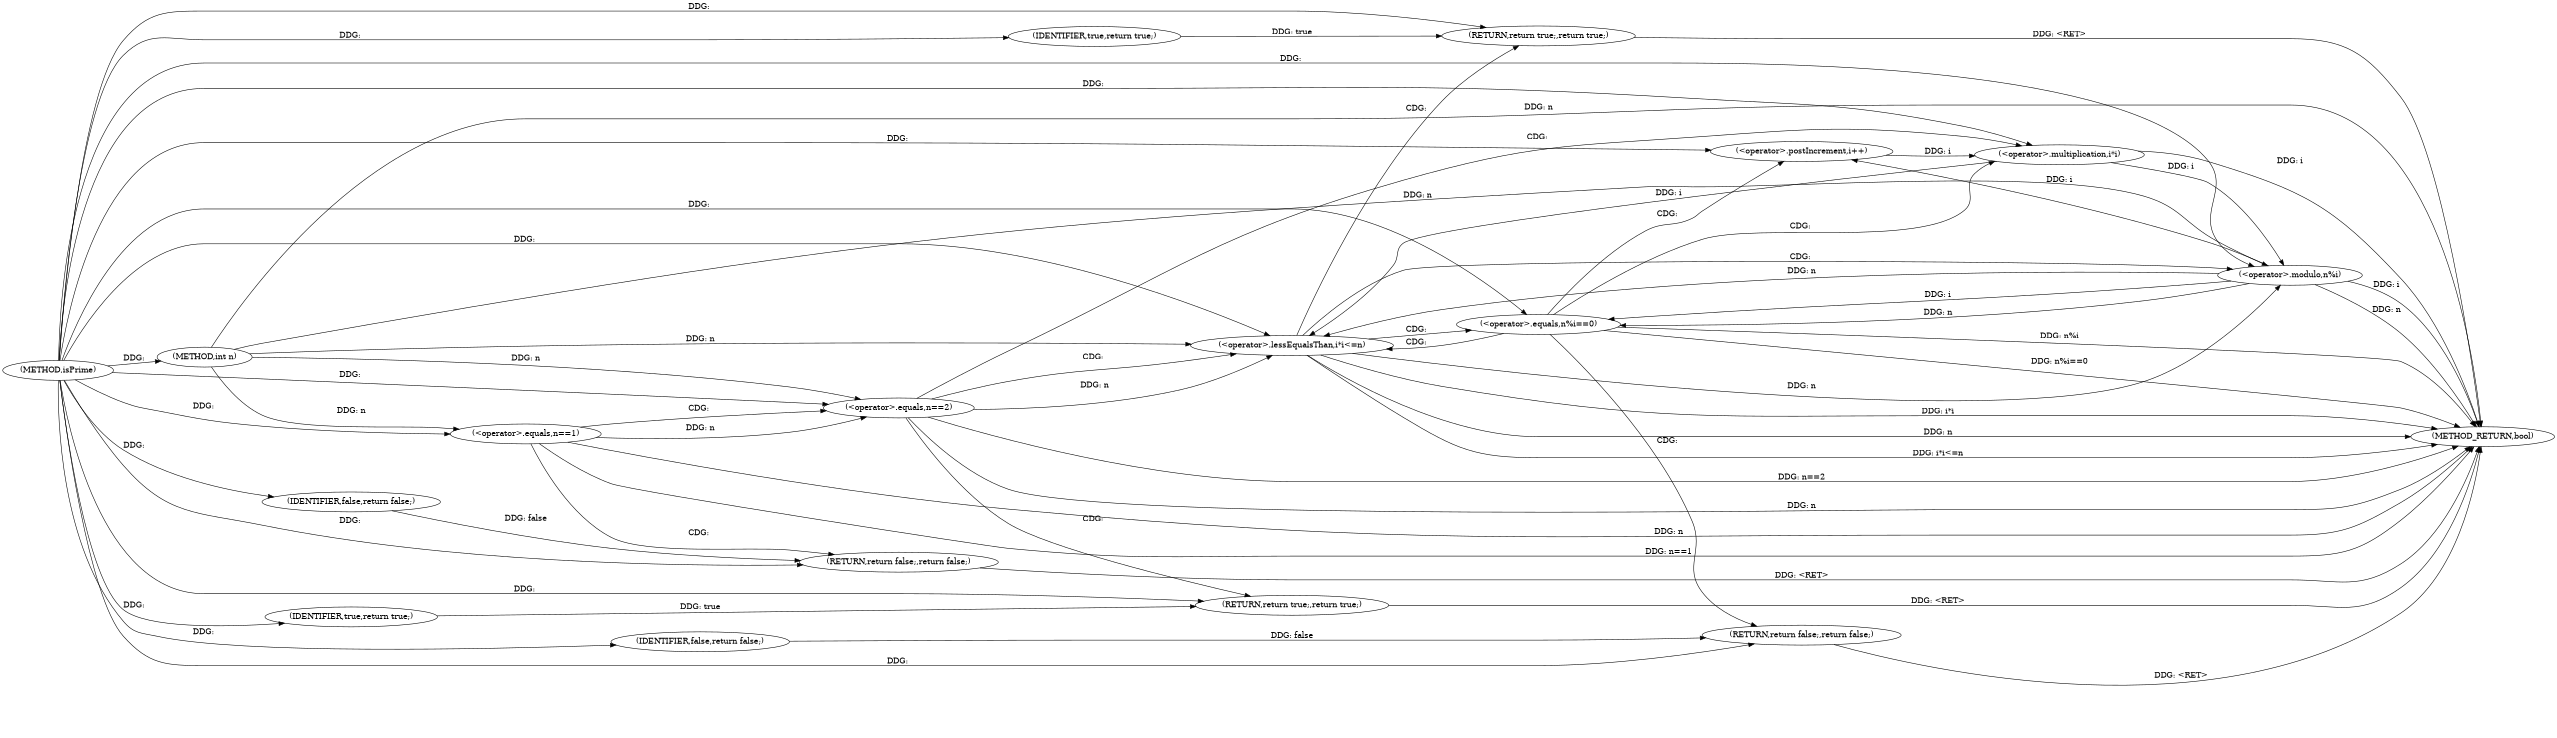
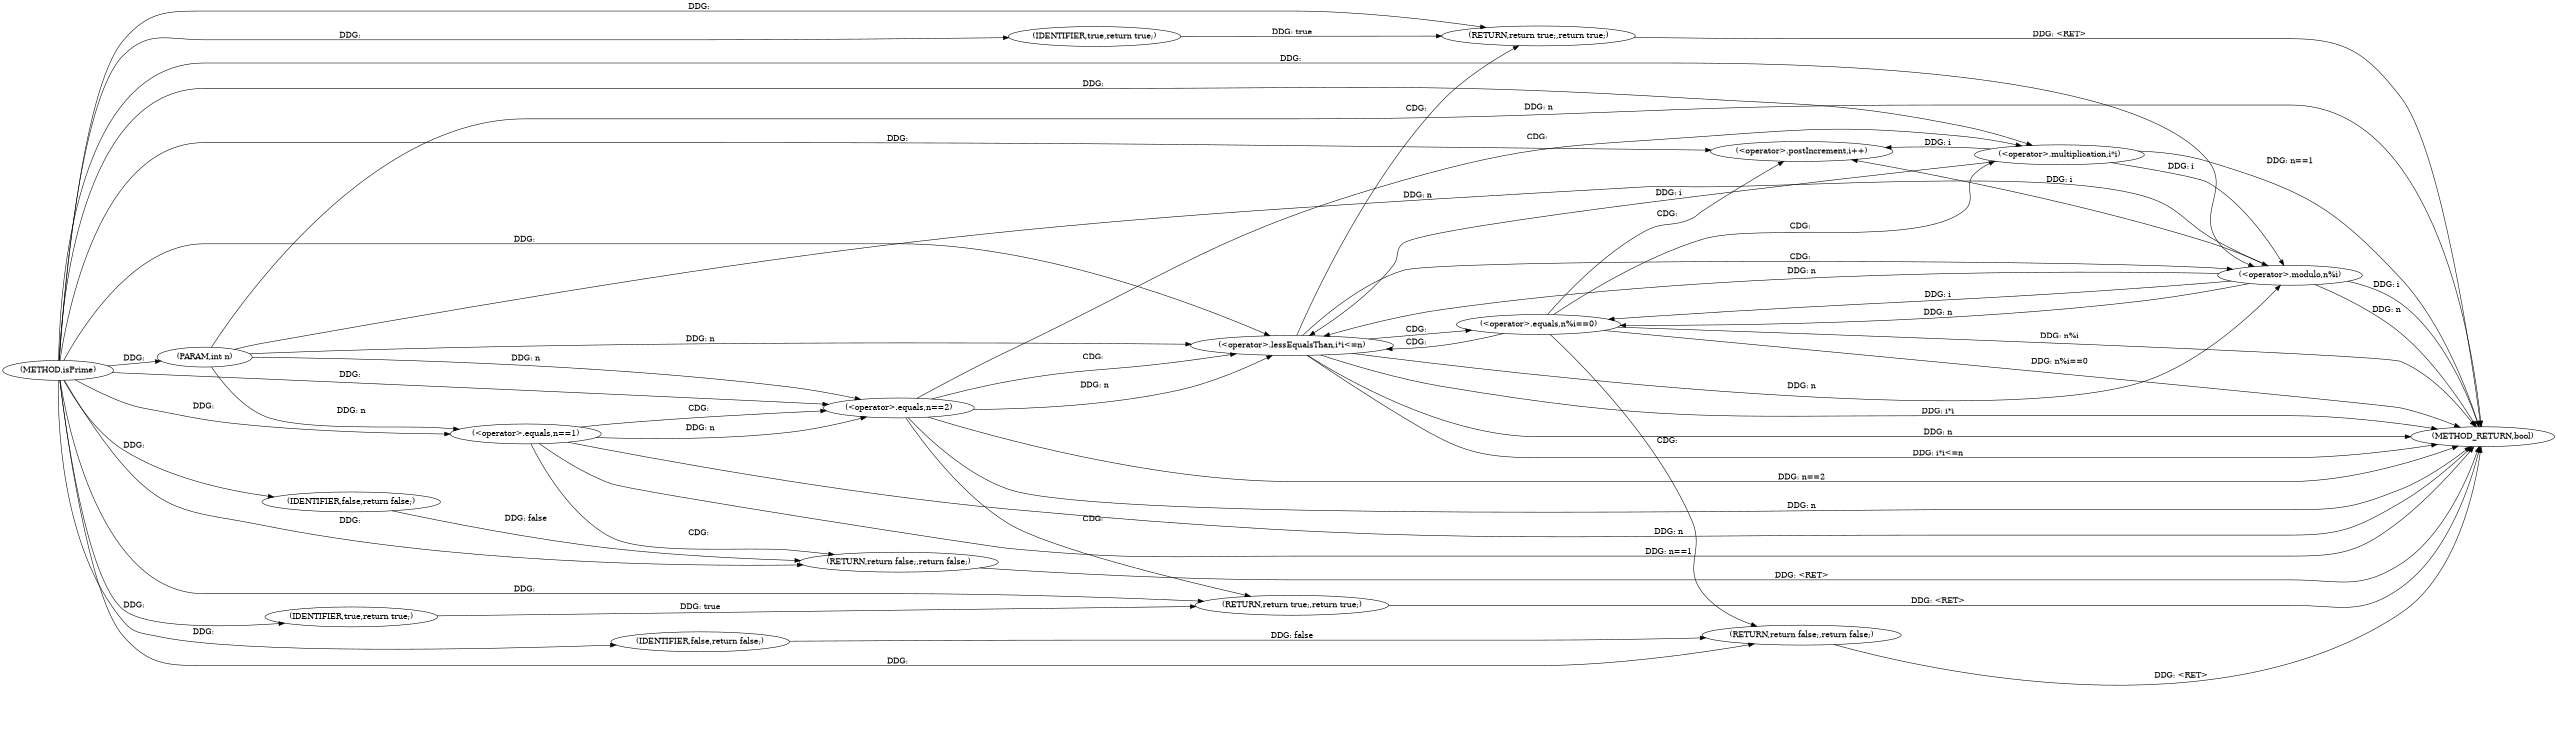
edge "(<operator>.postIncrement,i++)" -> "(<operator>.multiplication,i*i)": reversed
edge "(<operator>.multiplication,i*i)" -> "(METHOD_RETURN,bool)": label "DDG: i" -> "DDG: n==1"
edge "(METHOD,isPrime)" -> "(<operator>.equals,n%i==0)": removed, label "DDG:"
node "(METHOD,int n)": label "(METHOD,int n)" -> "(PARAM,int n)"
